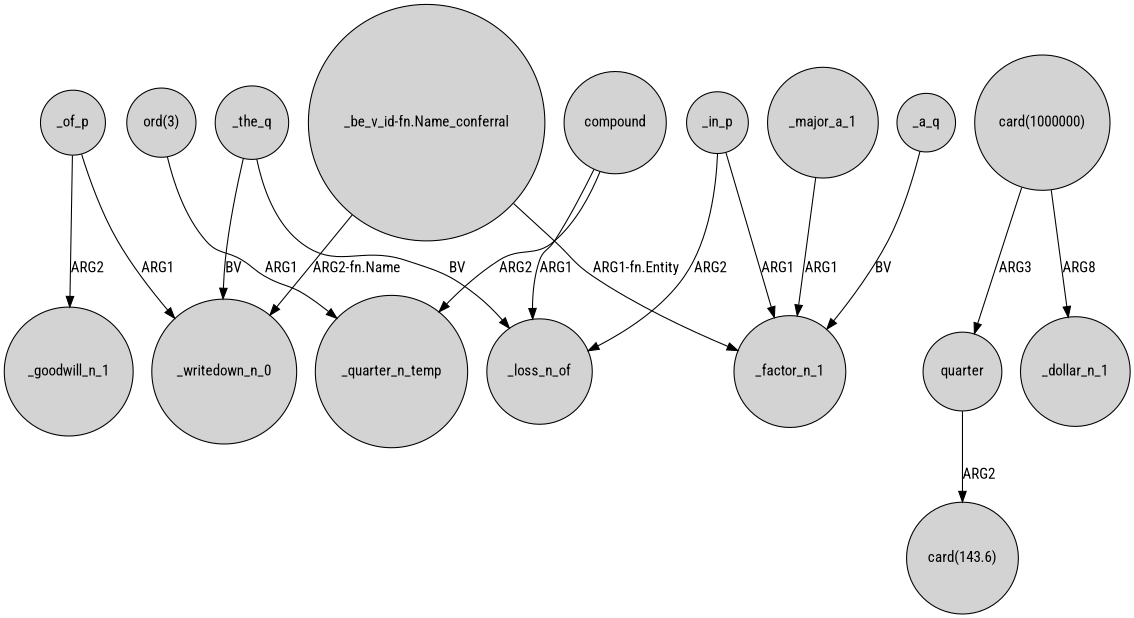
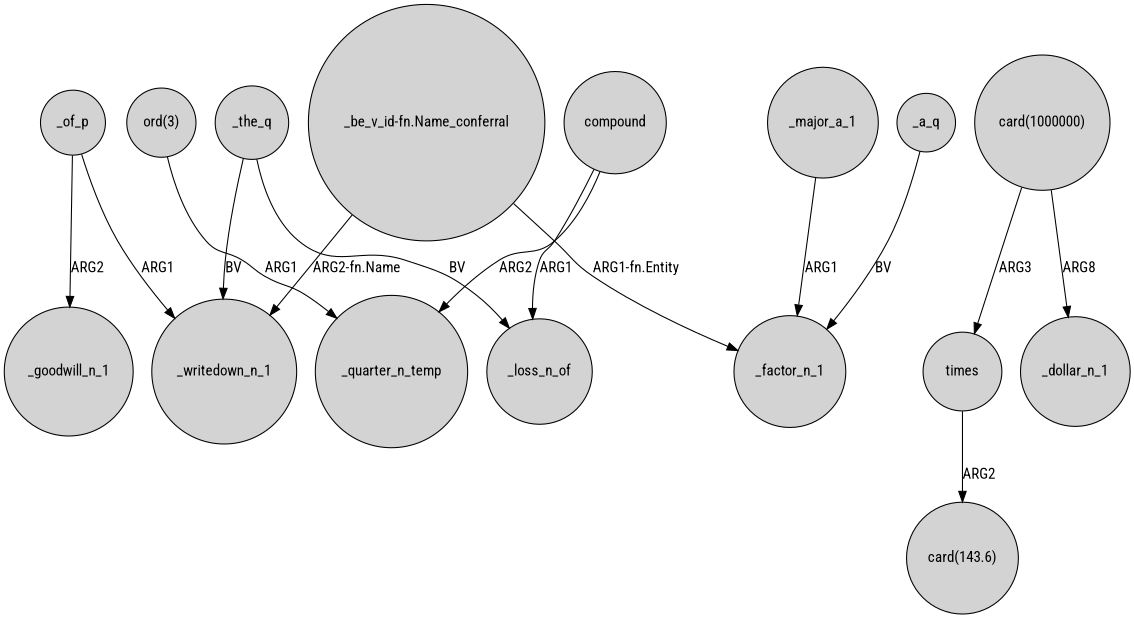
node "_in_p": removed
node "_writedown_n_0": label "_writedown_n_0" -> "_writedown_n_1"
node "quarter": label "quarter" -> "times"
